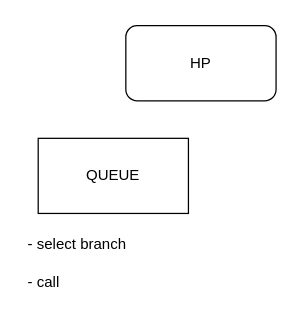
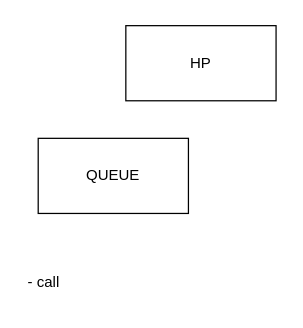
node "HP": shape rounded rectangle -> rectangle
node "- select branch": removed
